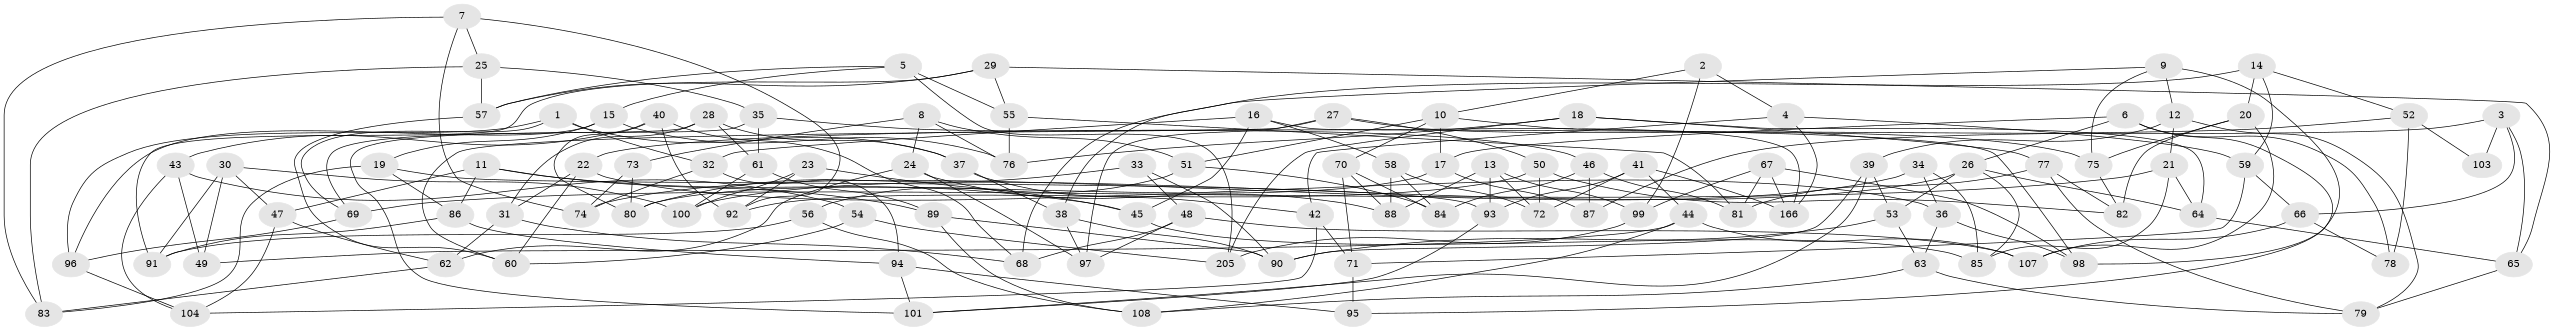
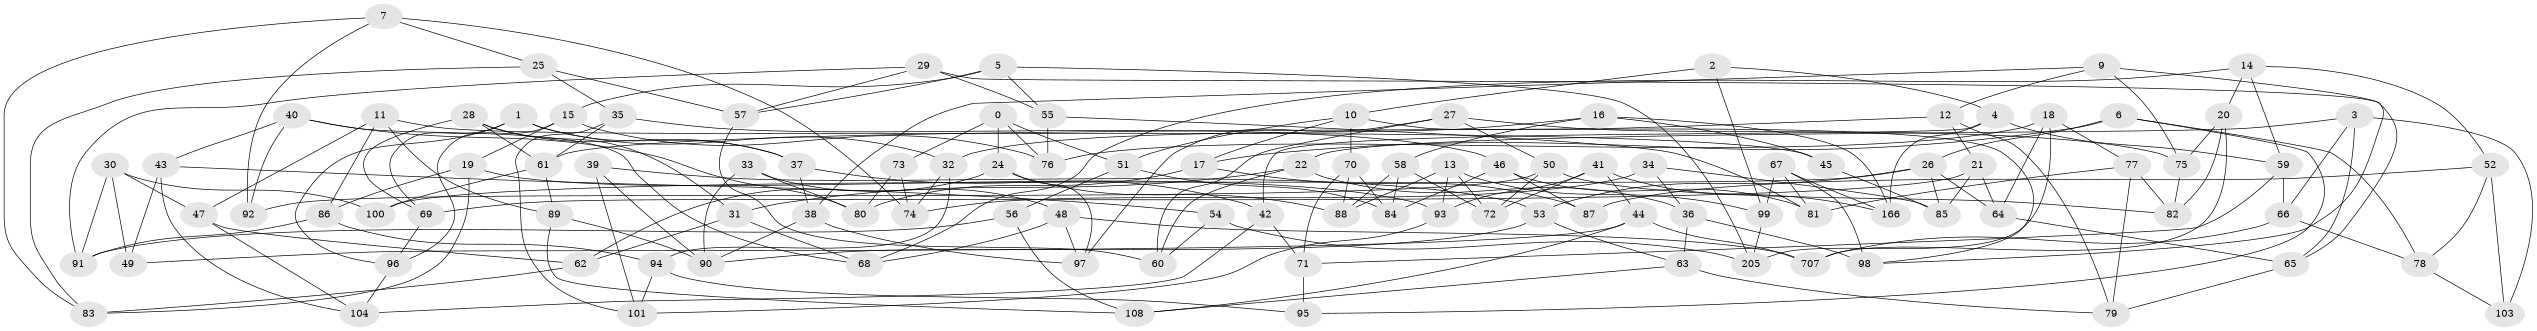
node "8": label "8" -> "0"
edge "12" -- "39": now "12" -- "61"
node "23": removed
node "107": label "107" -> "707"
edge "78" -- "103": added
